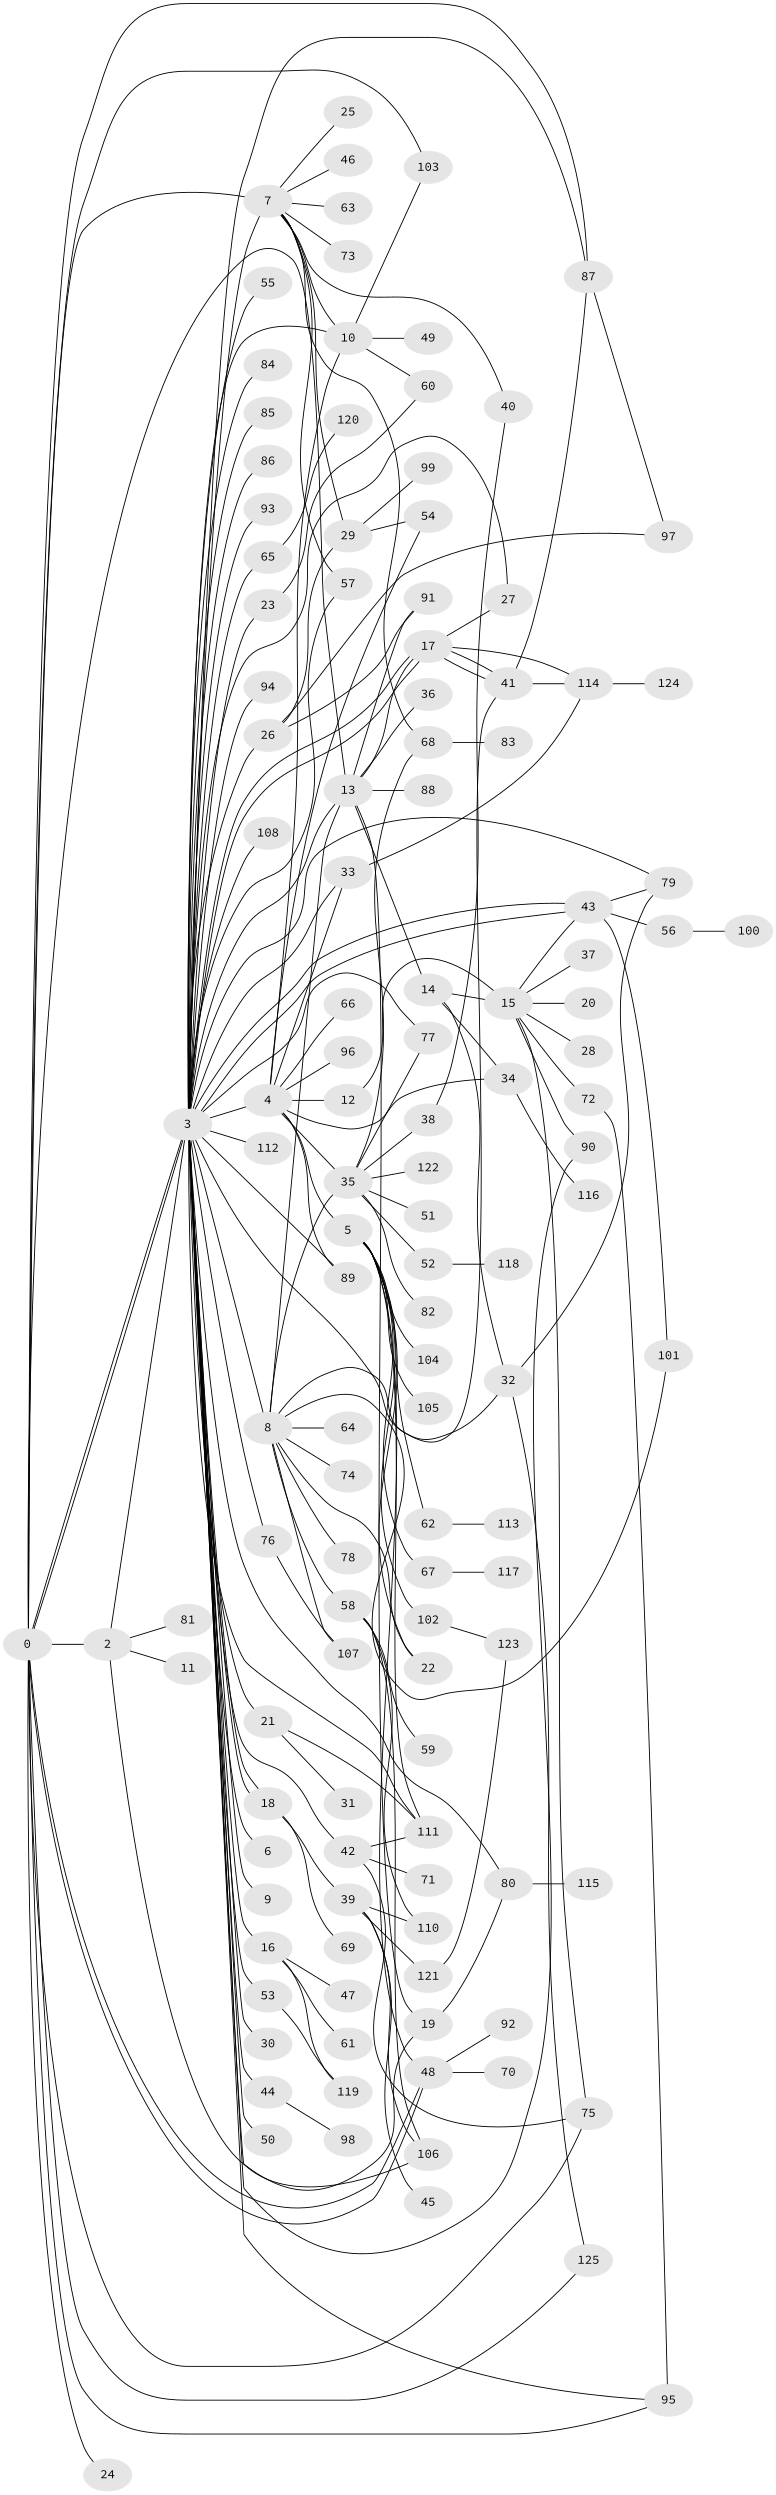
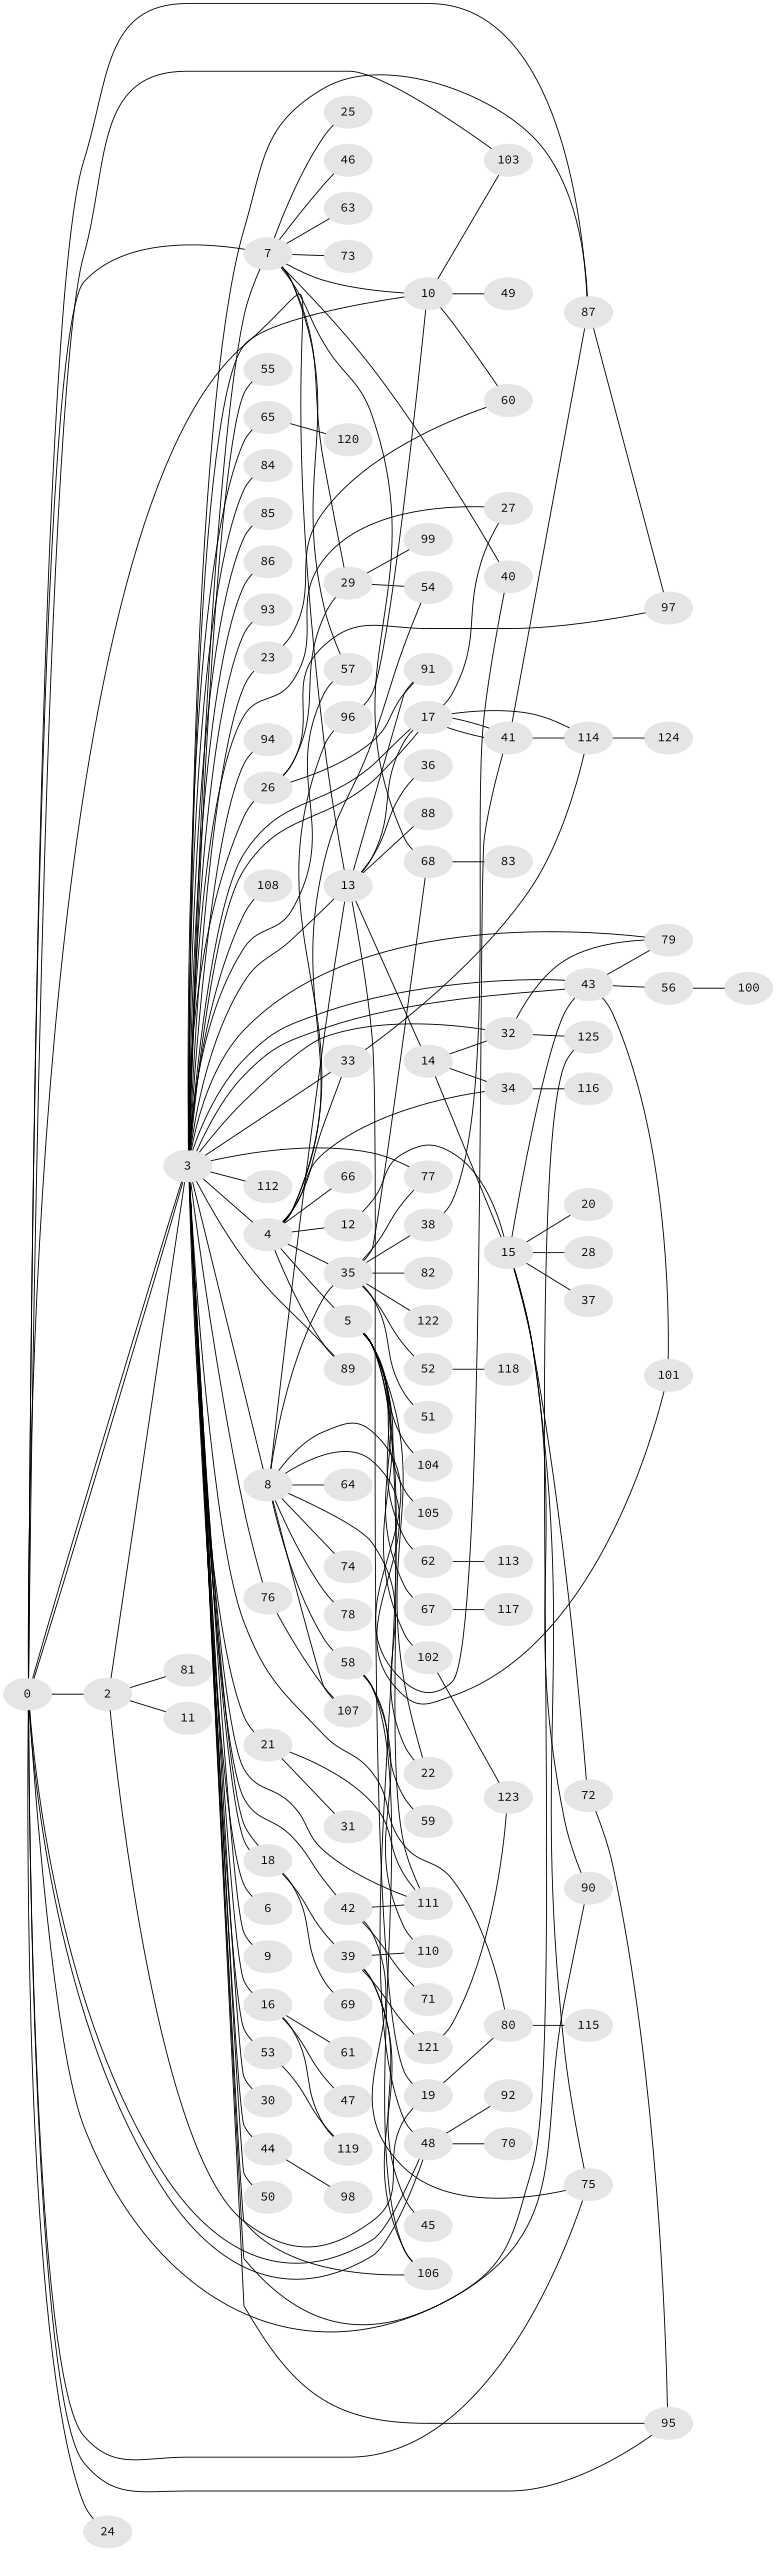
edge "10" -- "4": now "10" -- "96"
